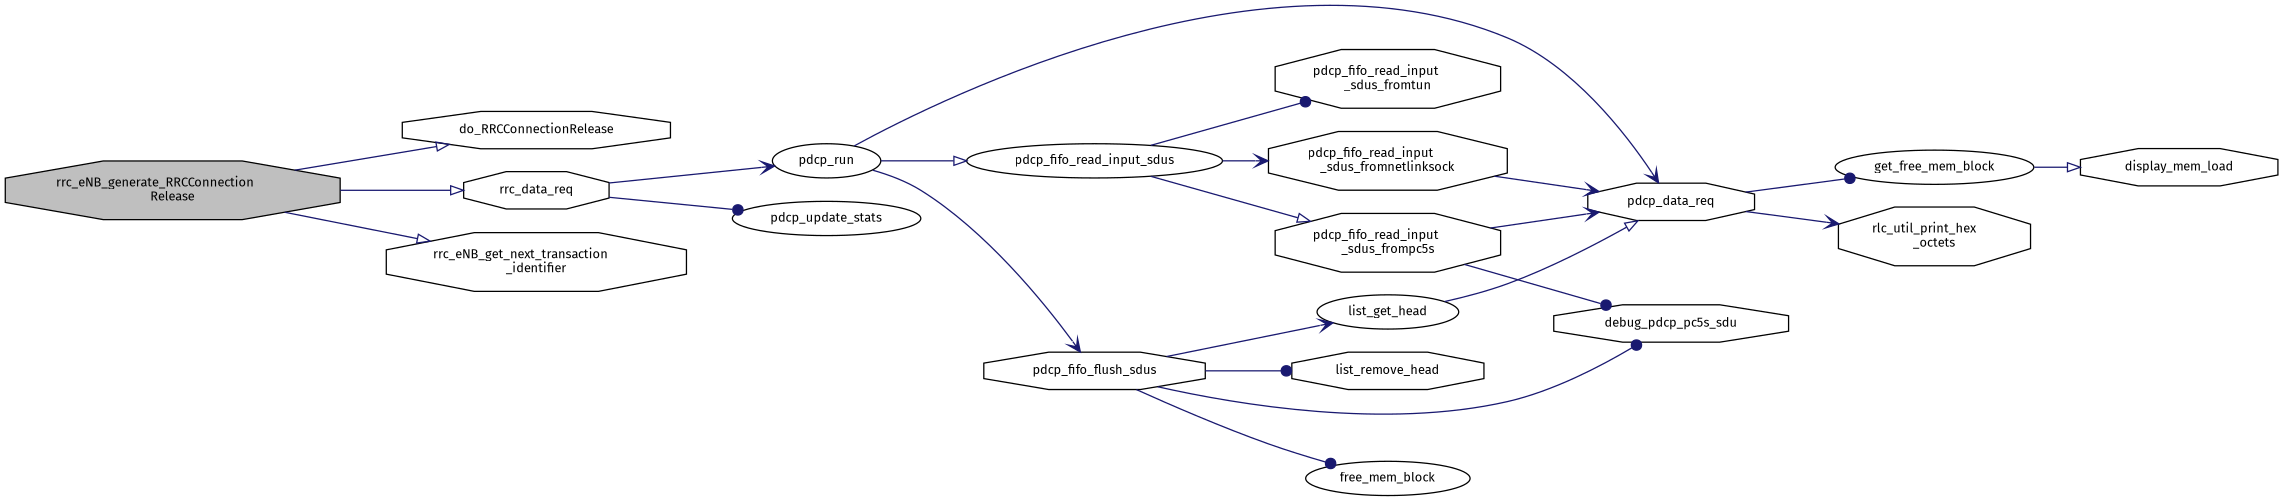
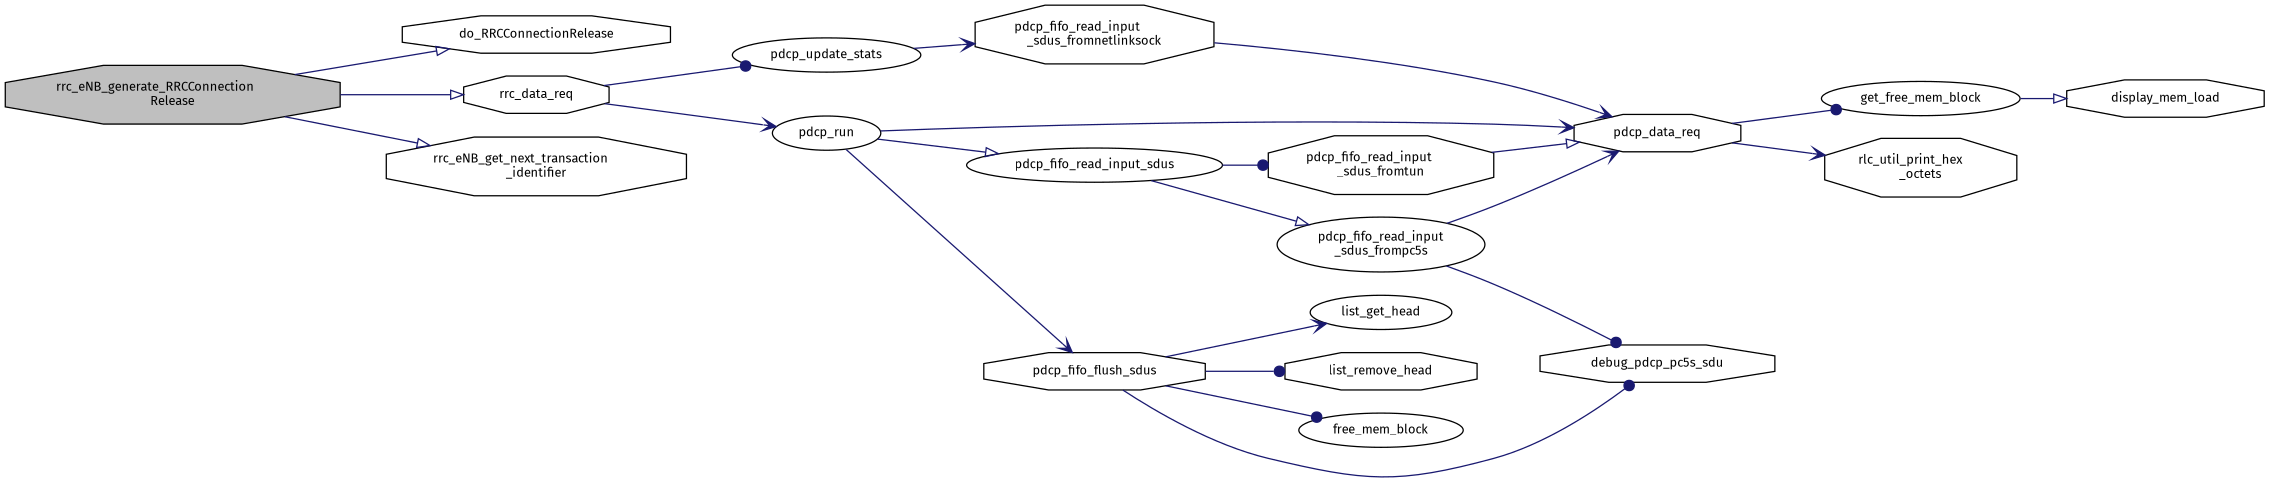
edge "pdcp_fifo_read_input_sdus" -> "pdcp_fifo_read_input _sdus_fromnetlinksock": now "pdcp_update_stats" -> "pdcp_fifo_read_input _sdus_fromnetlinksock"
node "pdcp_fifo_read_input _sdus_frompc5s": shape octagon -> ellipse
edge "list_get_head" -> "pdcp_data_req": now "pdcp_fifo_read_input _sdus_fromtun" -> "pdcp_data_req"
